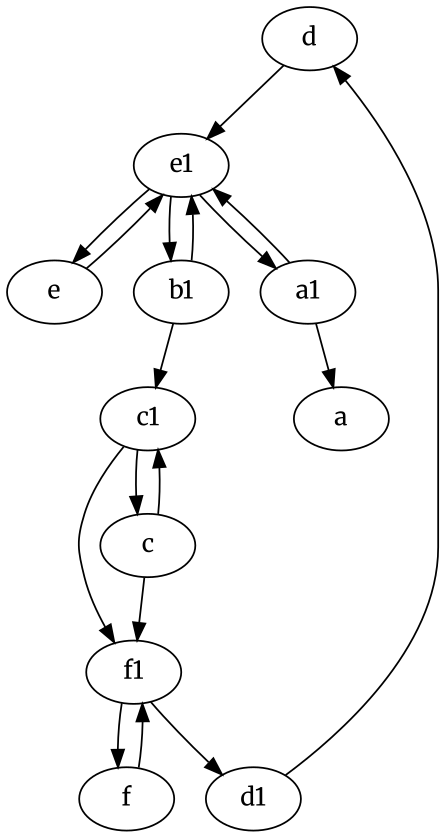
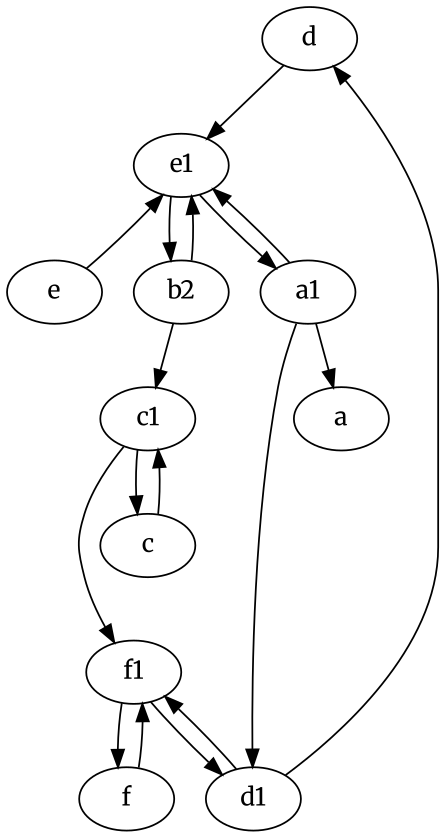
edge "e1" -> "e": removed
node "b1": label "b1" -> "b2"
edge "a1" -> "d1": added
edge "c" -> "f1": now "d1" -> "f1"
